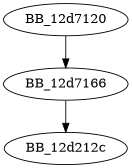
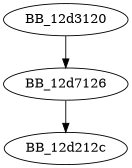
node "BB_12d7120": label "BB_12d7120" -> "BB_12d3120"
node "BB_12d7166": label "BB_12d7166" -> "BB_12d7126"
